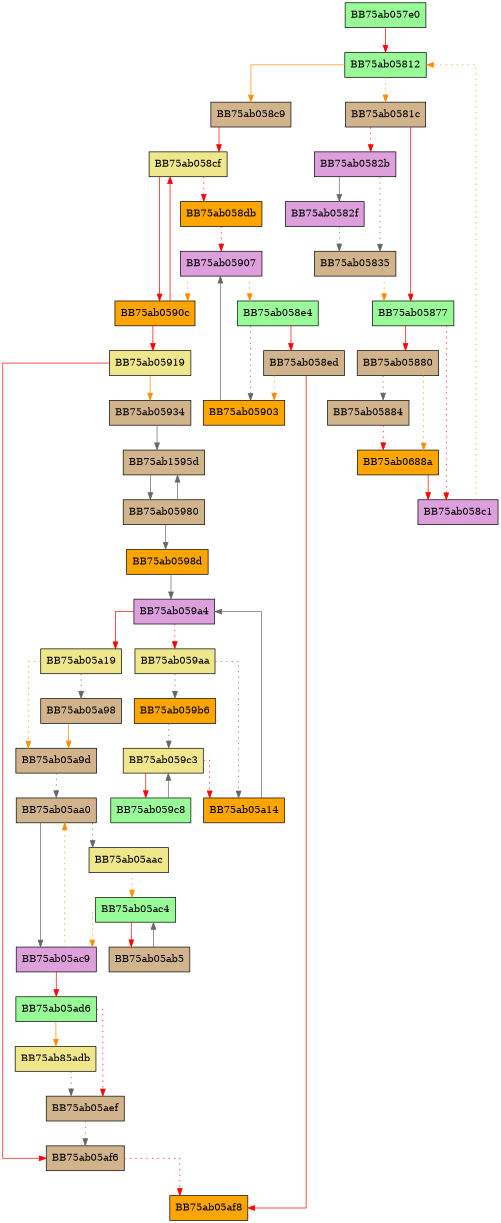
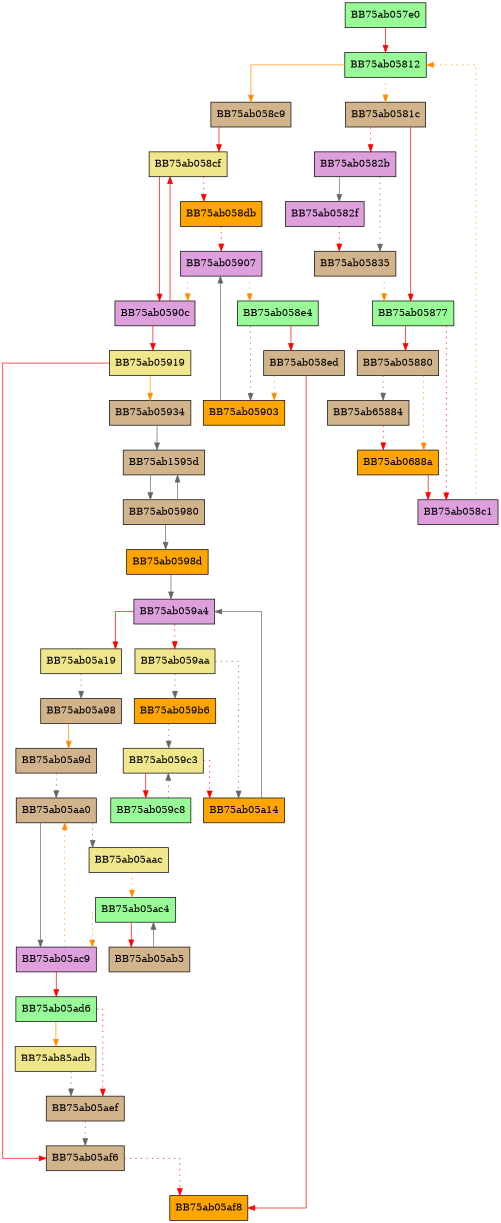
edge "BB75ab0582f" -> "BB75ab05835": color gray40 -> red
node "BB75ab0590c": fillcolor orange -> plum
node "BB75ab05884": label "BB75ab05884" -> "BB75ab65884"
edge "BB75ab05a19" -> "BB75ab05a9d": removed
edge "BB75ab059c8" -> "BB75ab059c3": style solid -> dotted
